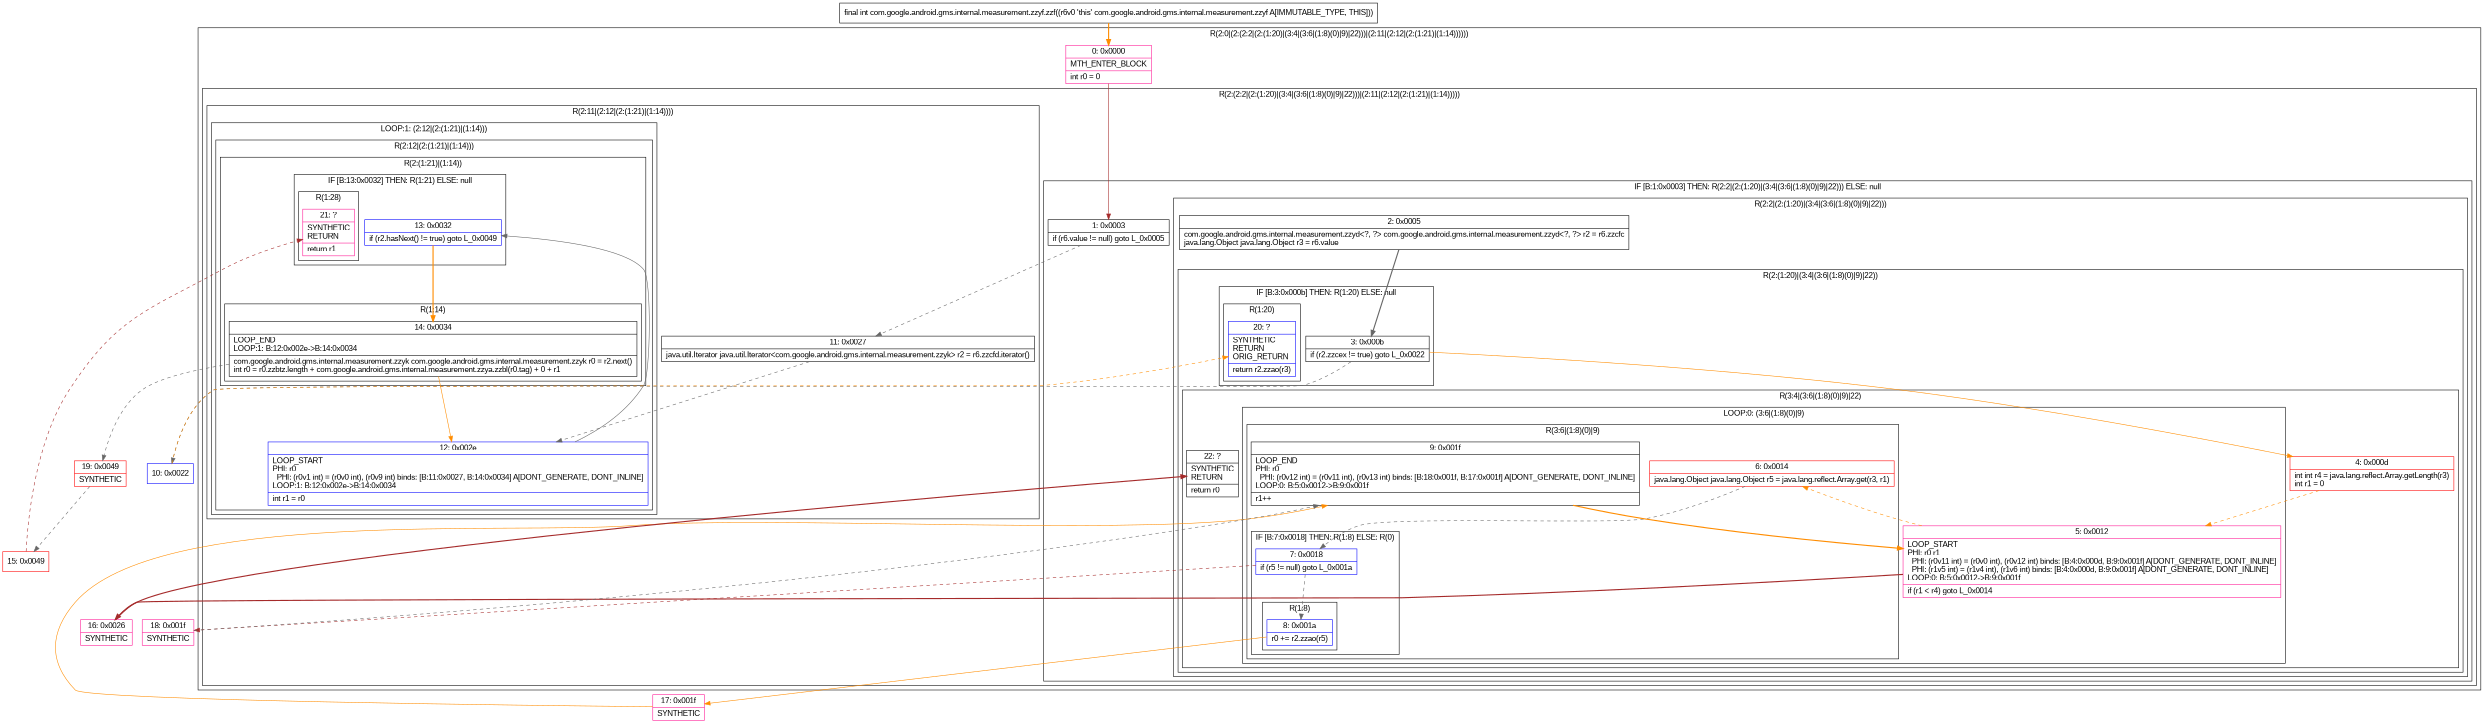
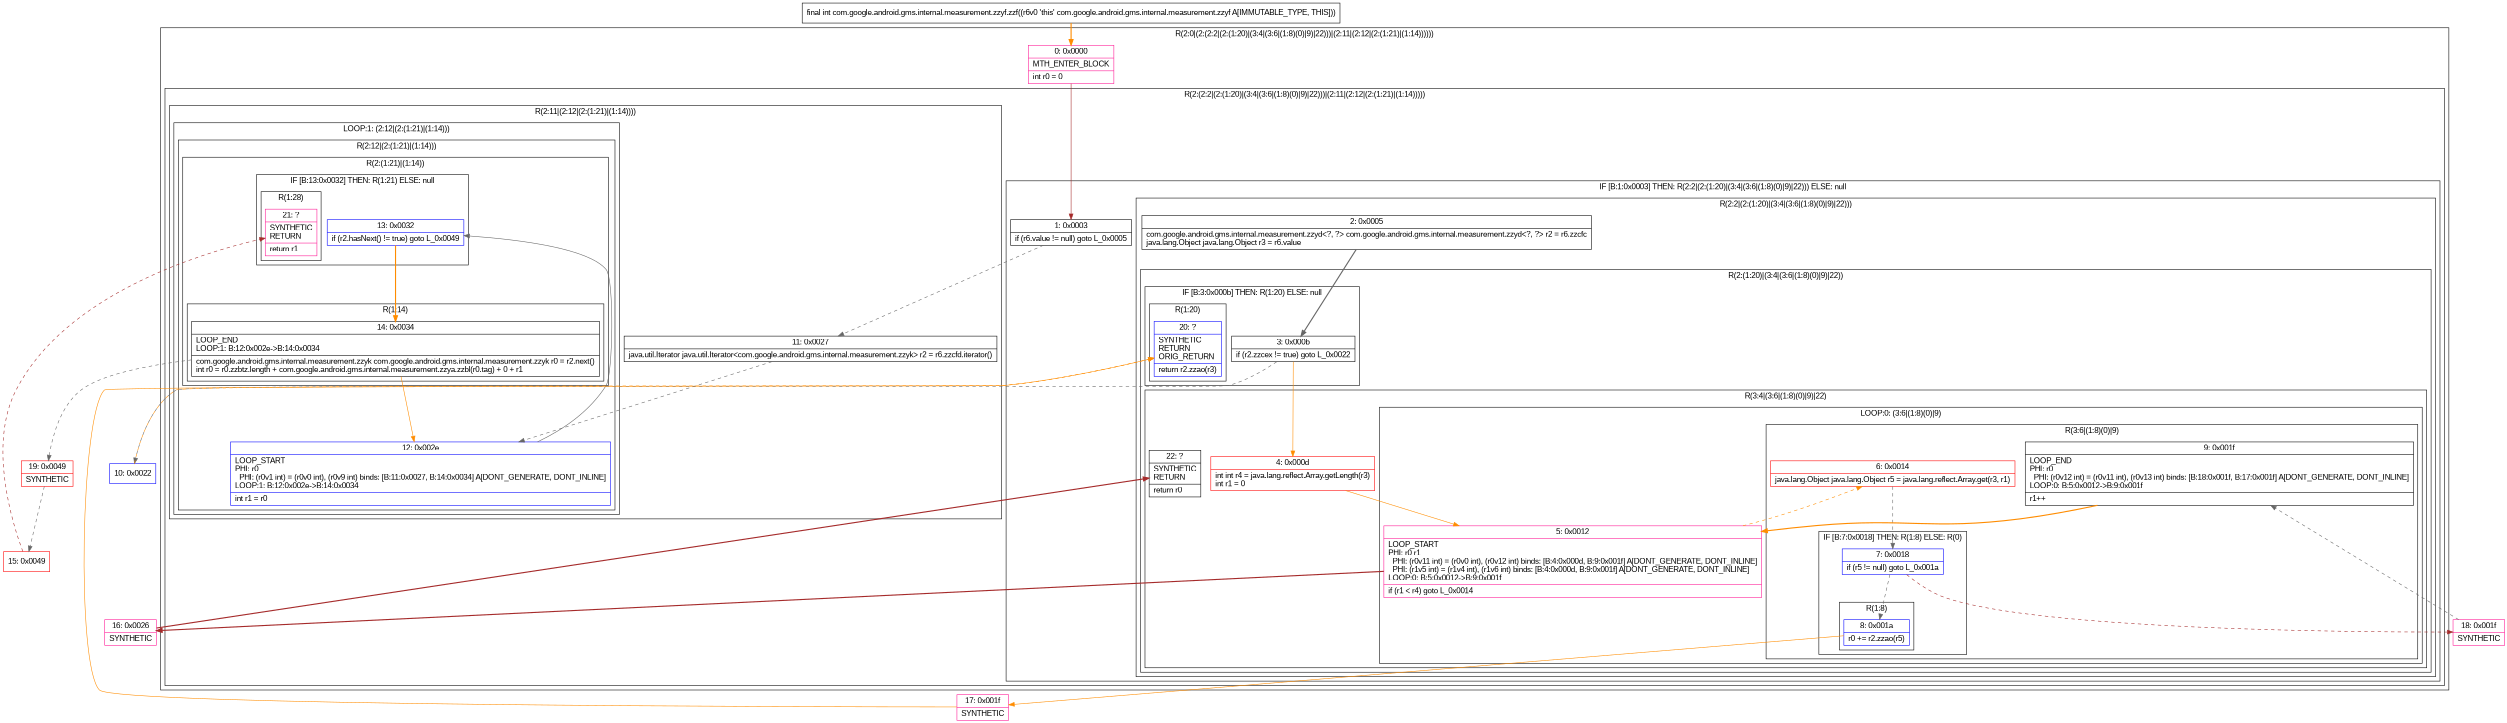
edge "4: 0x000d" -> "5: 0x0012": style dashed -> solid
edge "17: 0x001f" -> "9: 0x001f": now "17: 0x001f" -> "20: ?"
